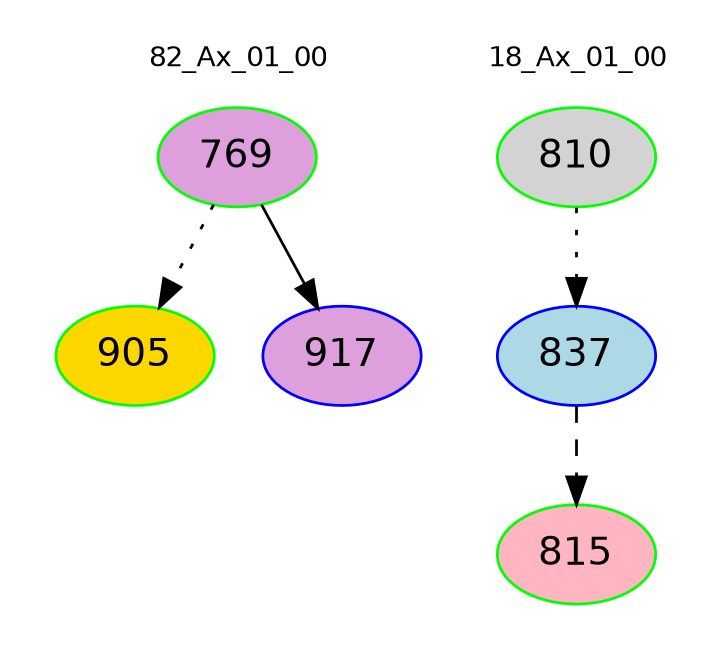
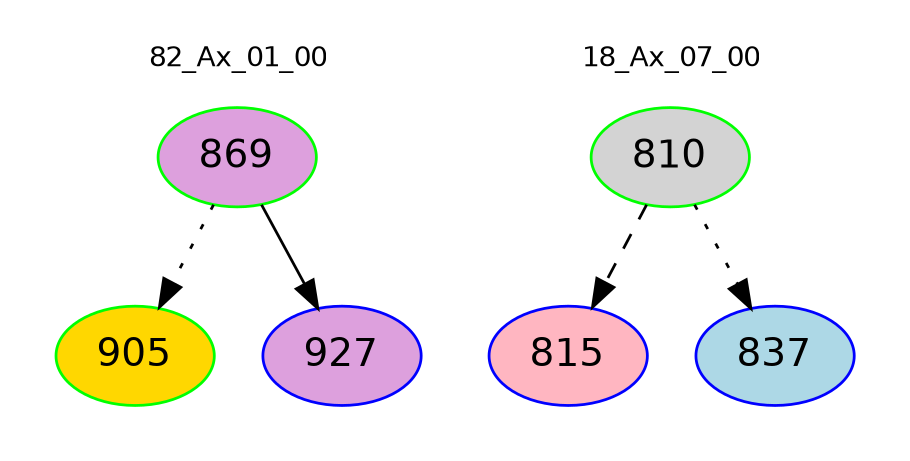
cluster "18_Ax_01_00": label "18_Ax_01_00" -> "18_Ax_07_00"
node "769": label "769" -> "869"
node "917": label "917" -> "927"
edge "837" -> "815": now "810" -> "815"
node "815": color green -> blue
